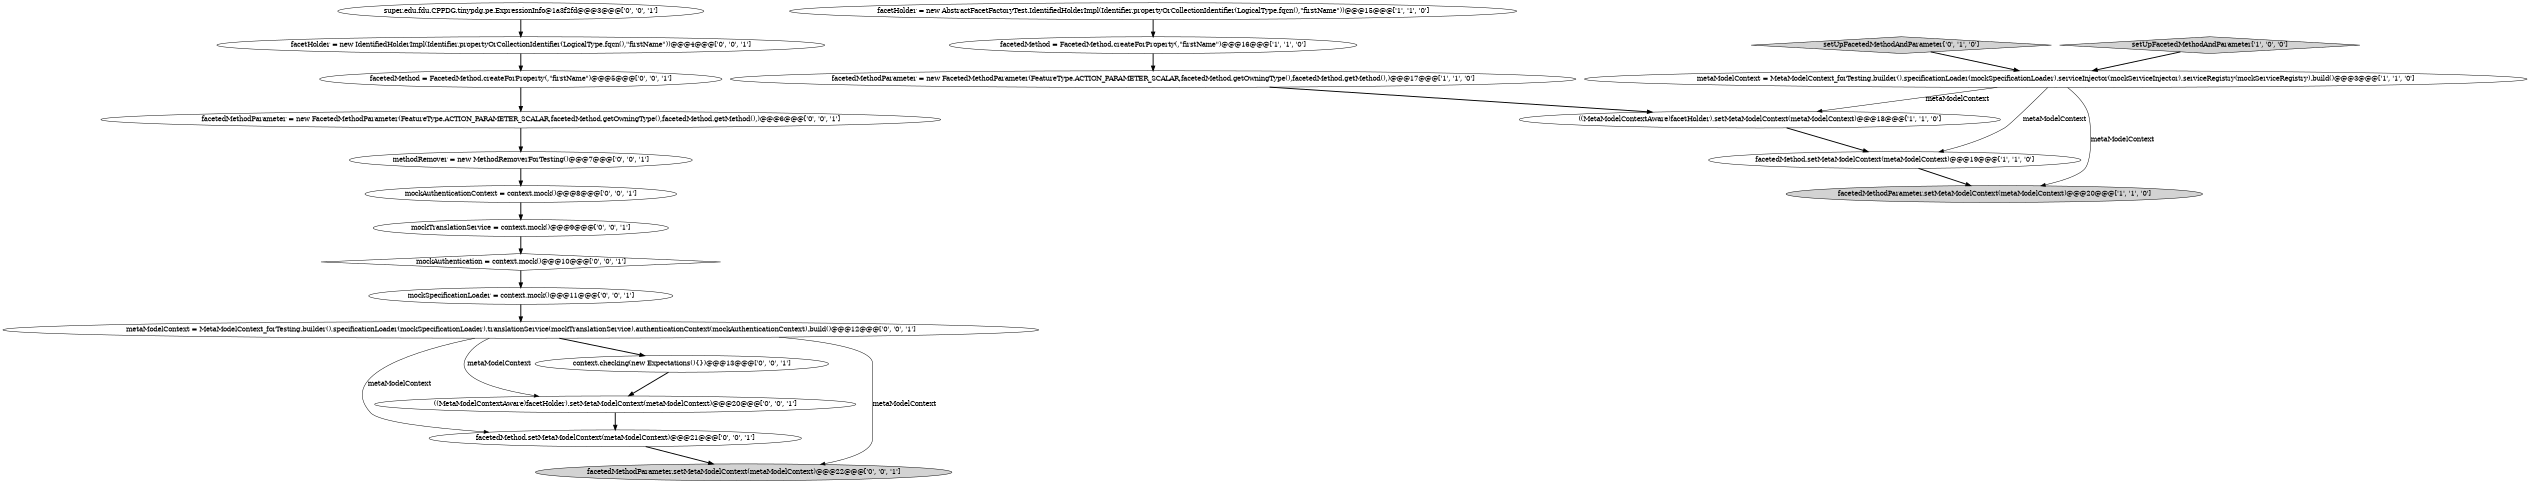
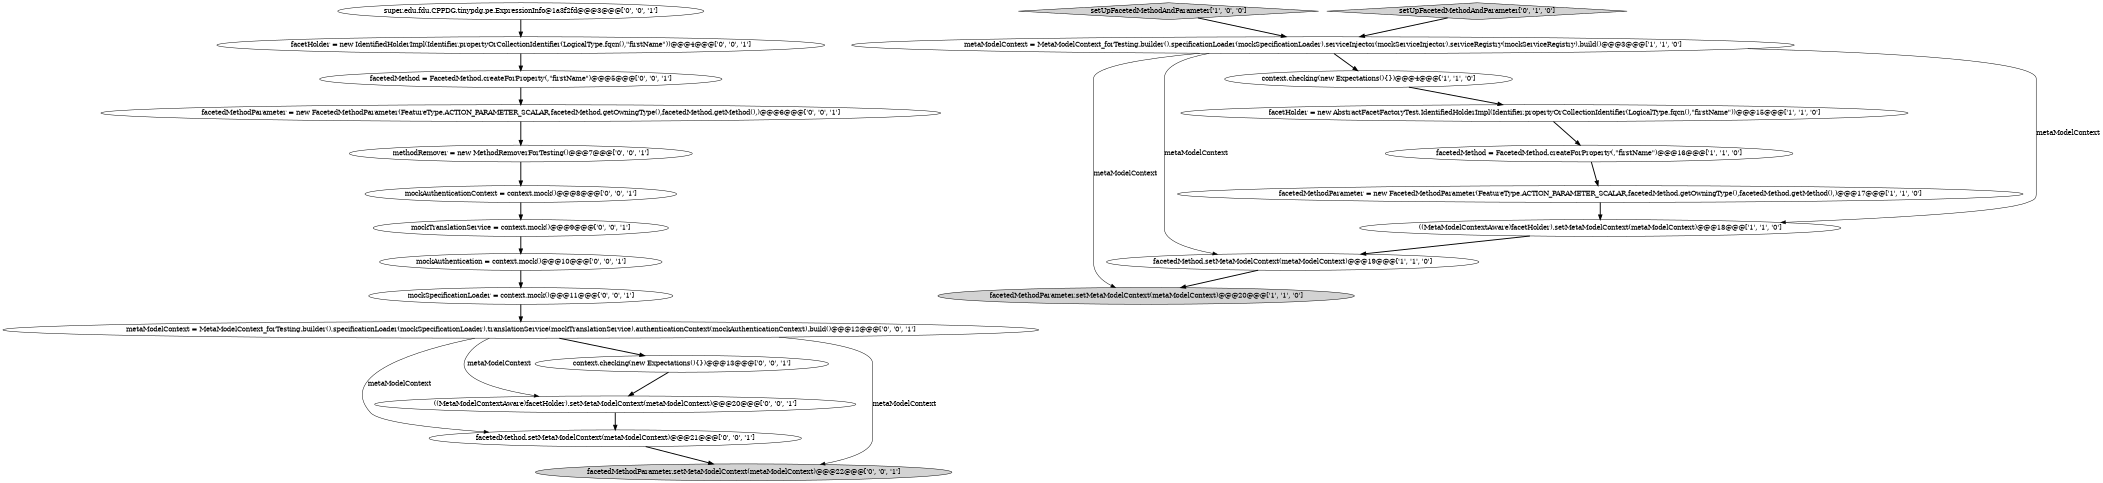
node "context.checking(new Expectations(){})@@@4@@@['1', '1', '0']": added
node "mockAuthentication = context.mock()@@@10@@@['0', '0', '1']": shape diamond -> ellipse
